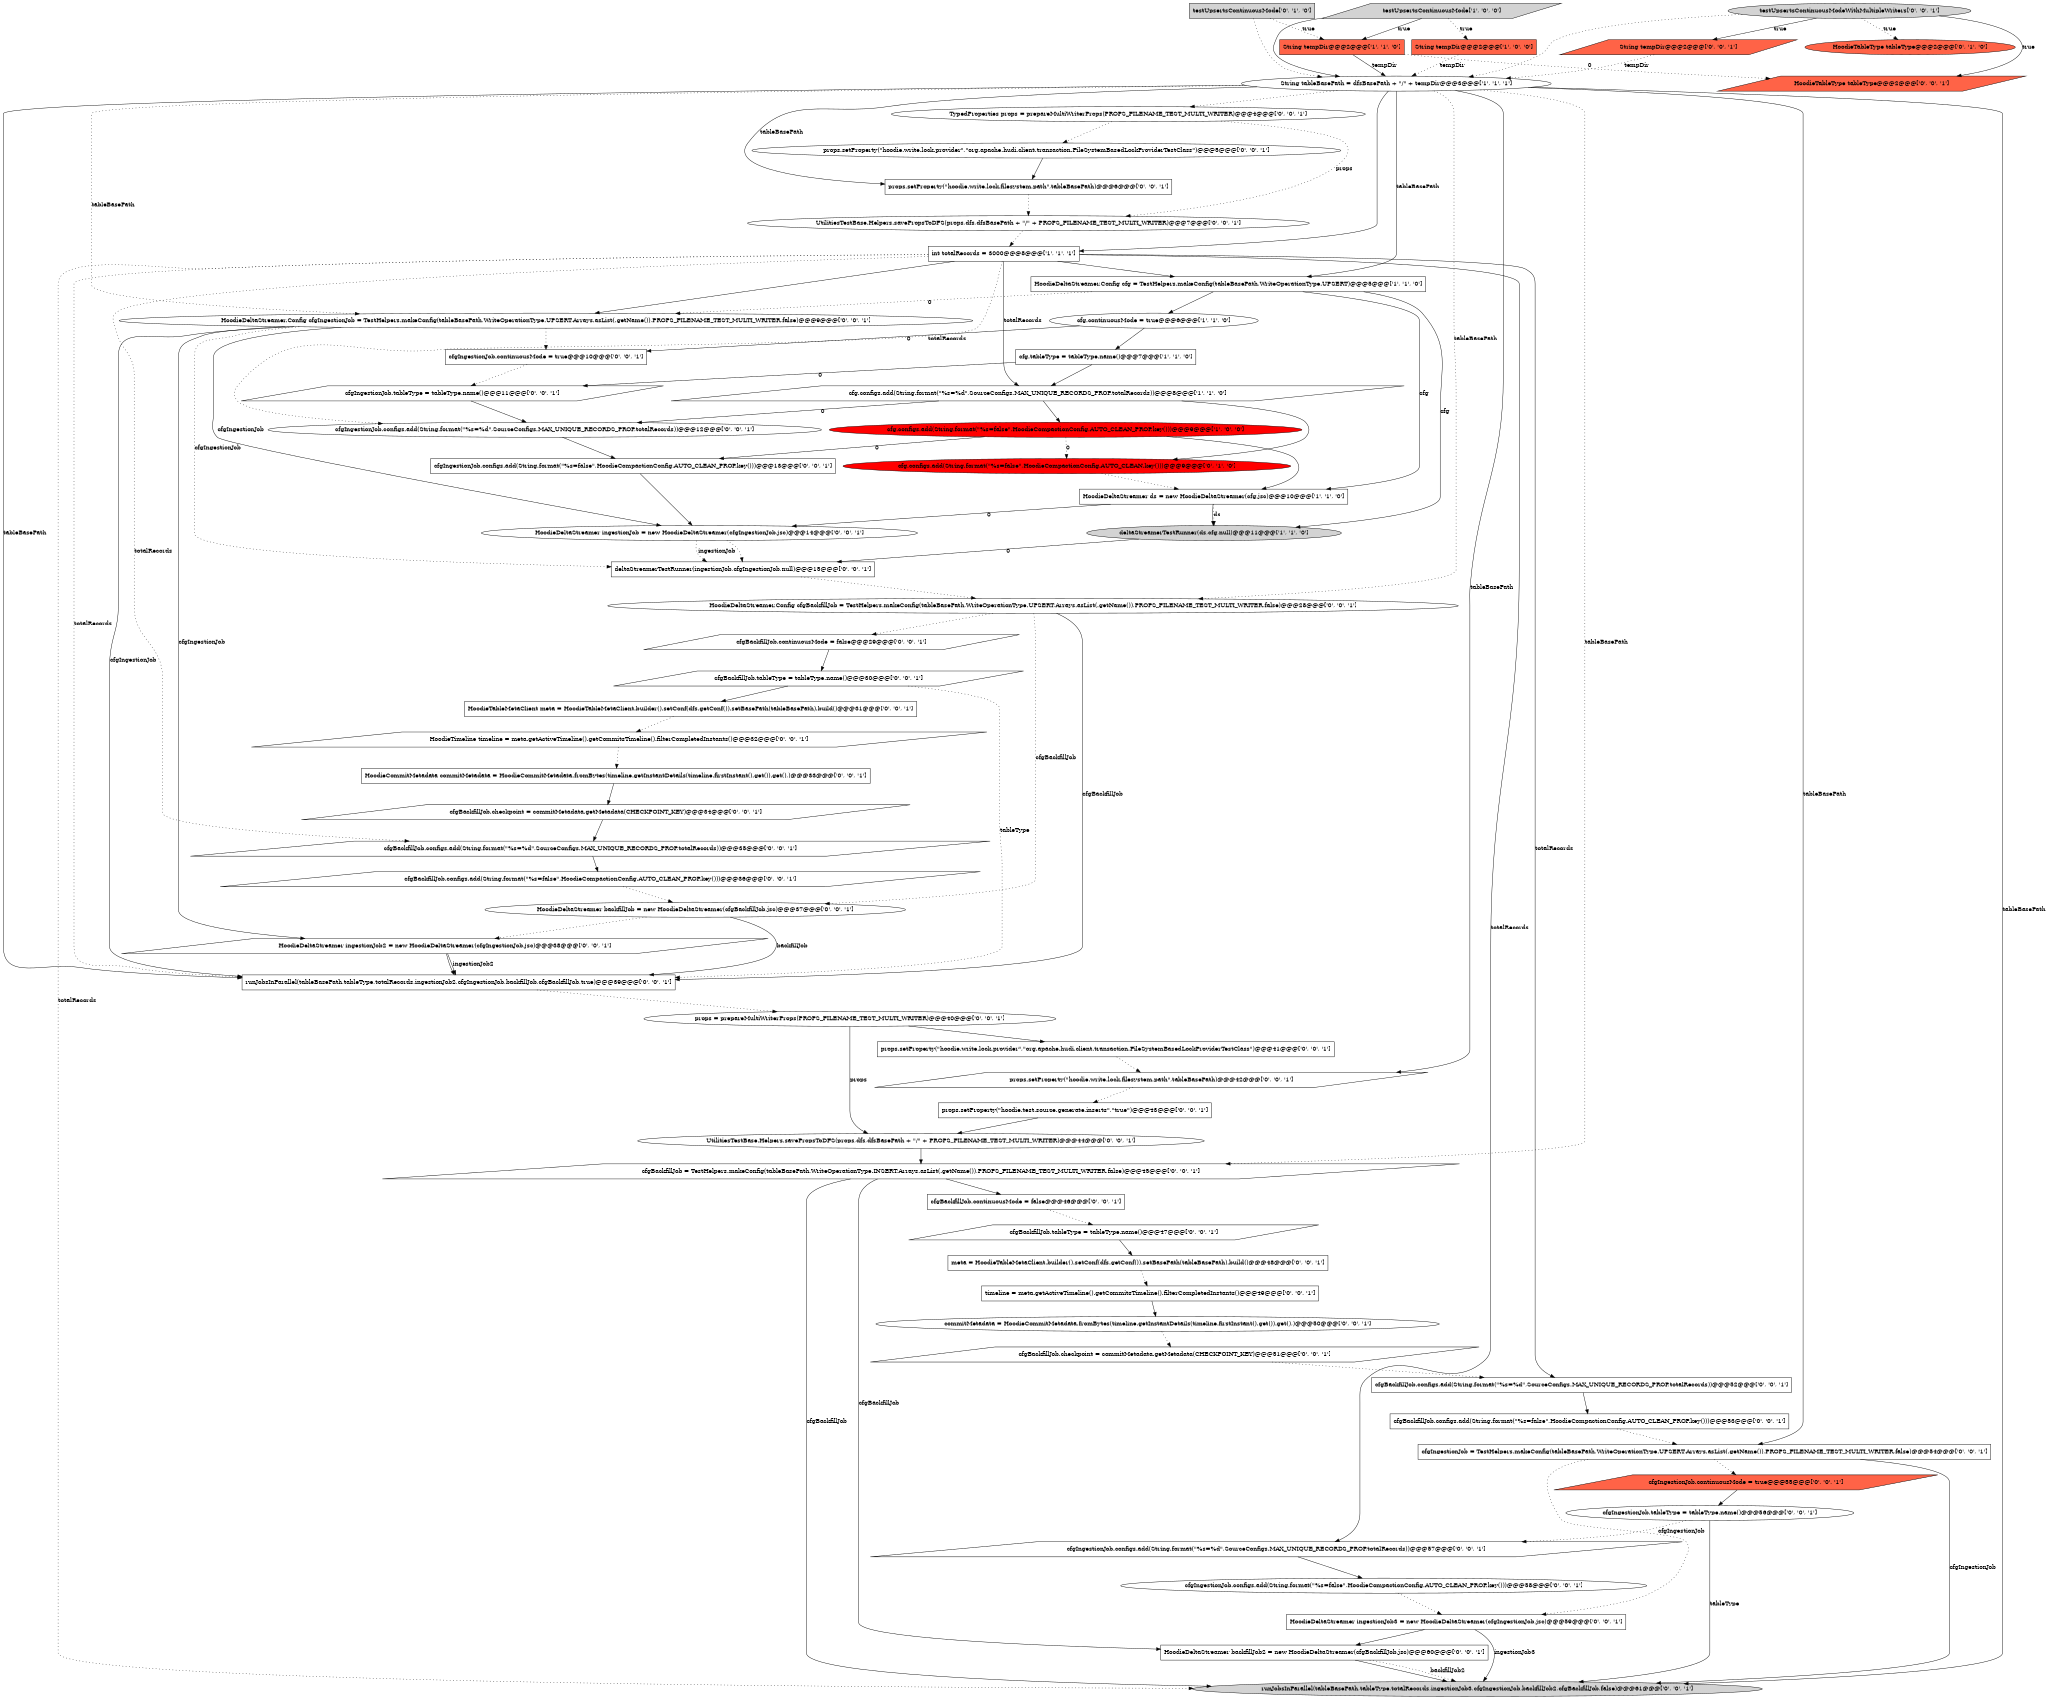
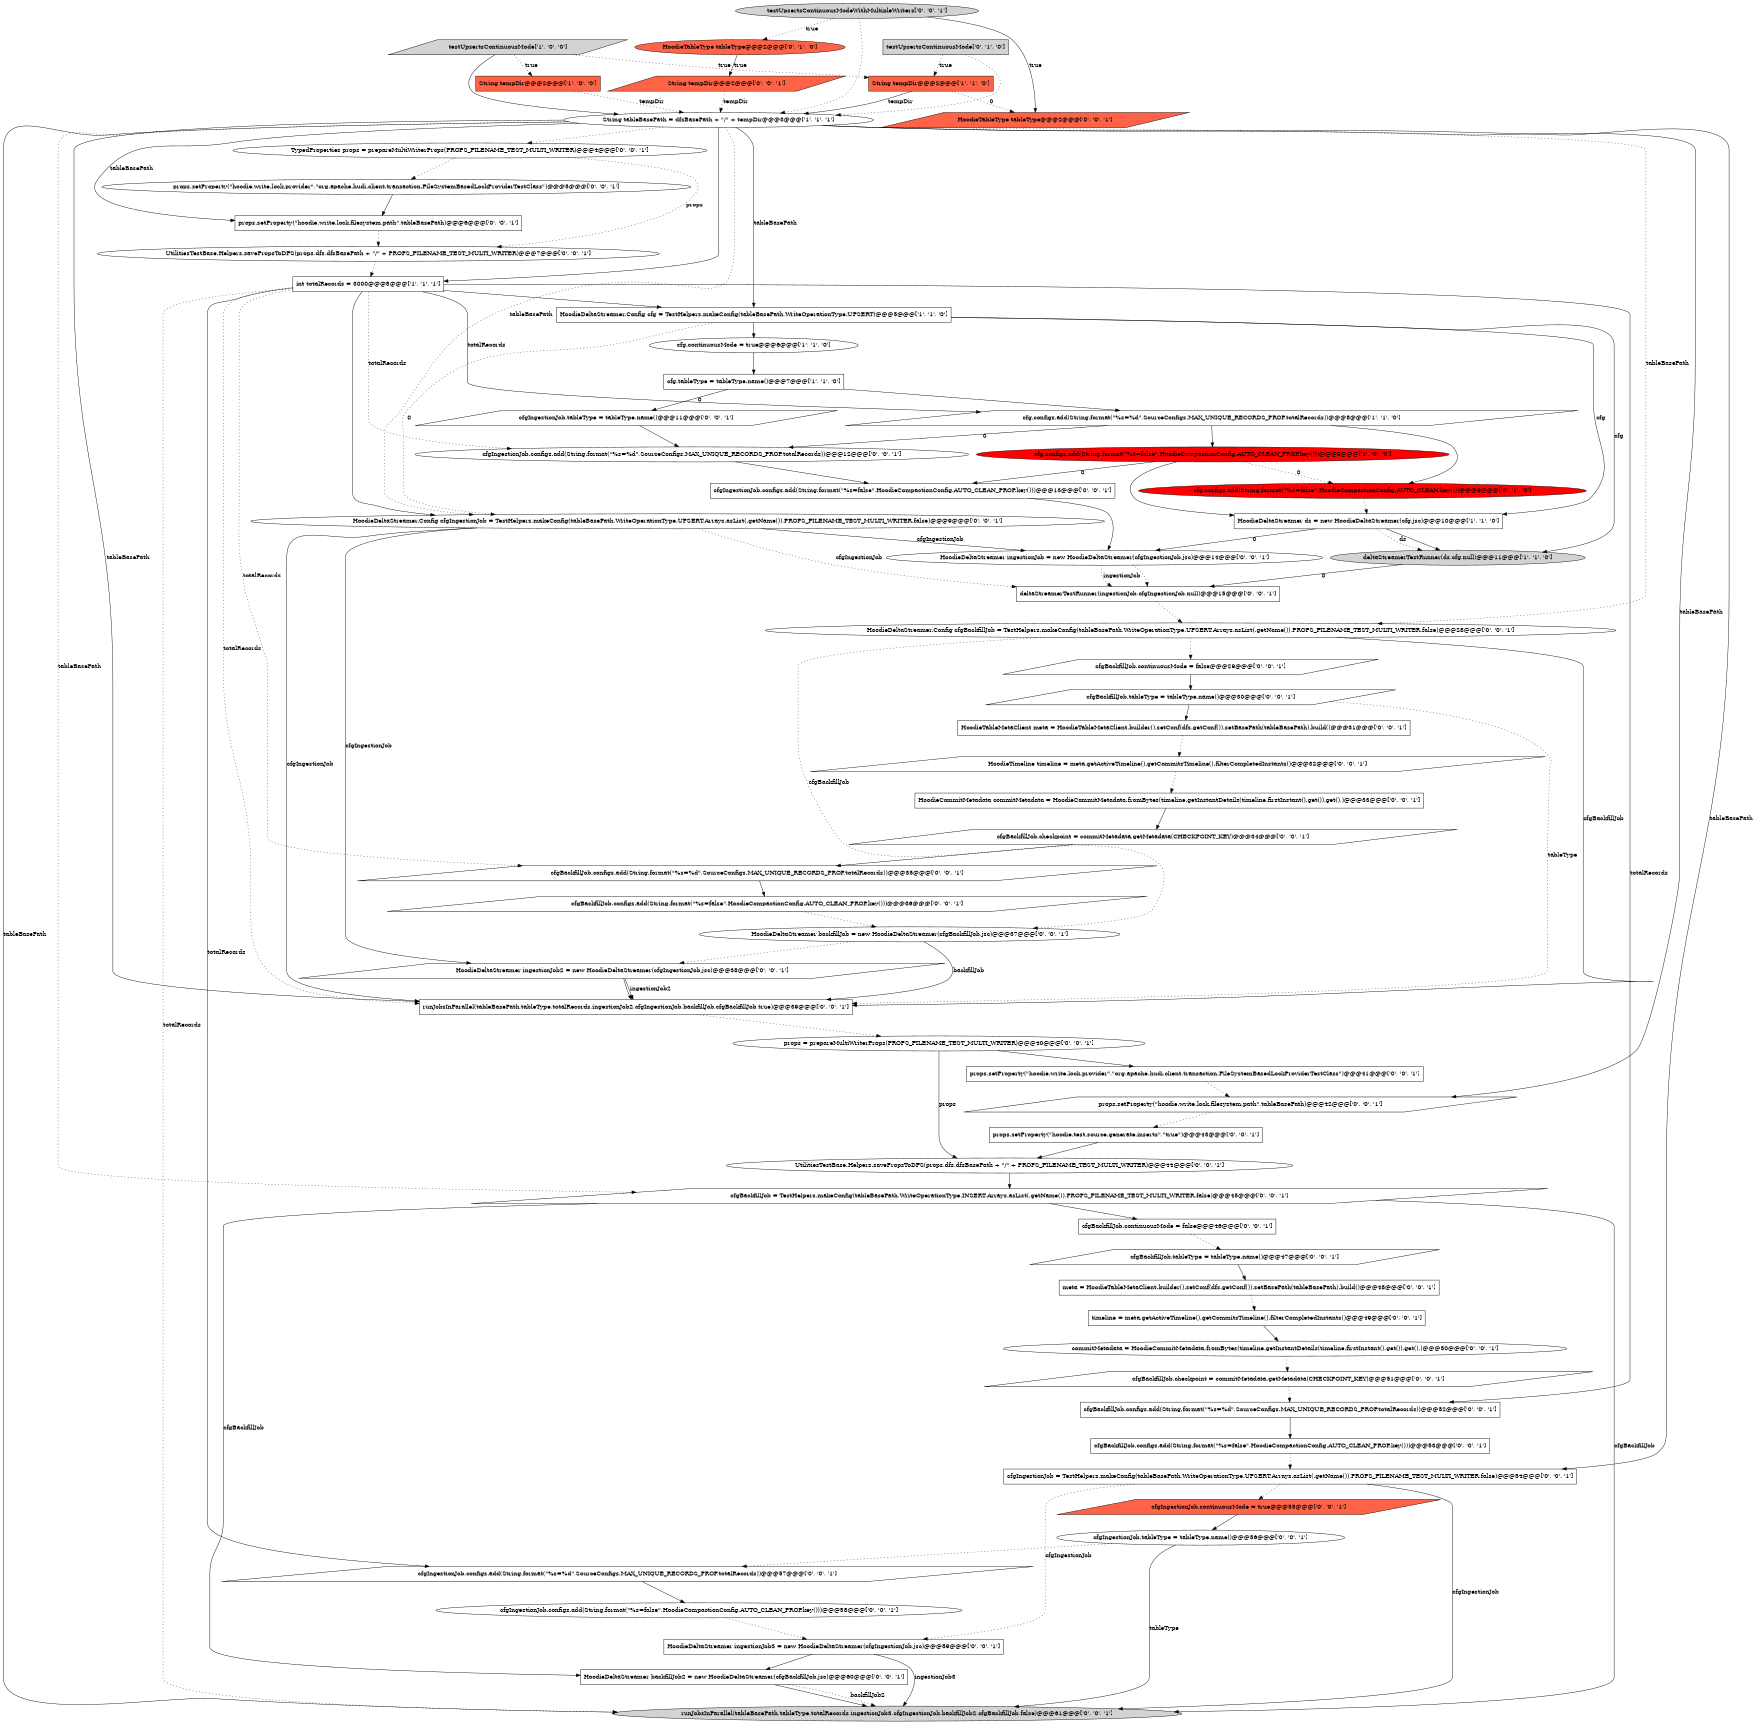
edge "testUpsertsContinuousMode['1', '0', '0']" -> "String tempDir@@@2@@@['1', '1', '0']": style solid -> dotted
edge "testUpsertsContinuousModeWithMultipleWriters['0', '0', '1']" -> "String tempDir@@@2@@@['0', '0', '1']": now "HoodieTableType tableType@@@2@@@['0', '1', '0']" -> "String tempDir@@@2@@@['0', '0', '1']"
node "cfgIngestionJob.continuousMode = true@@@10@@@['0', '0', '1']": removed
